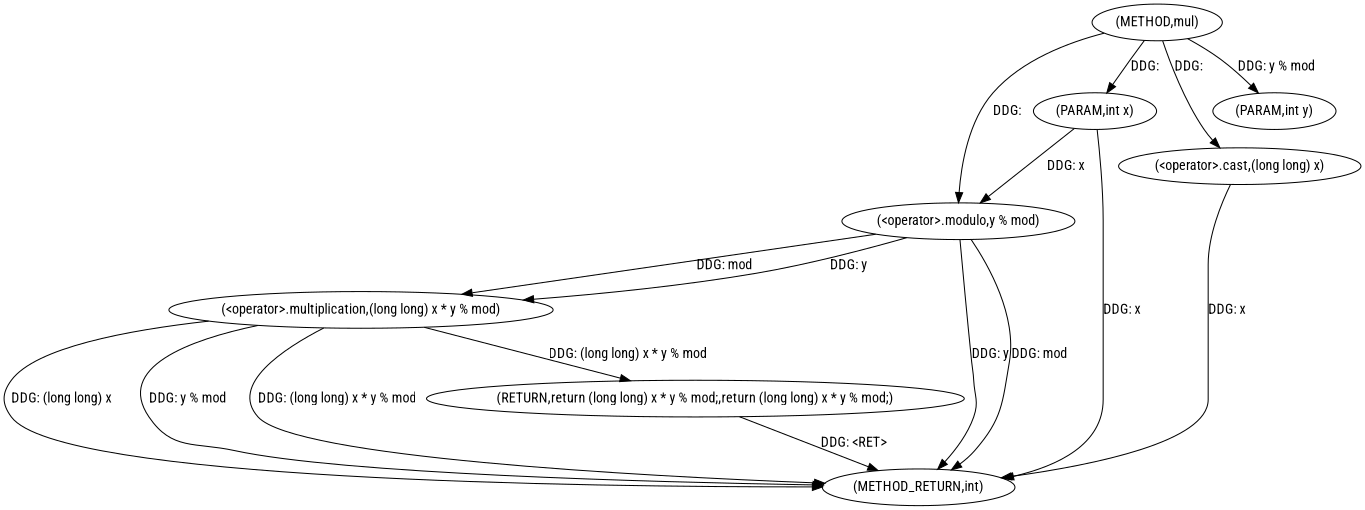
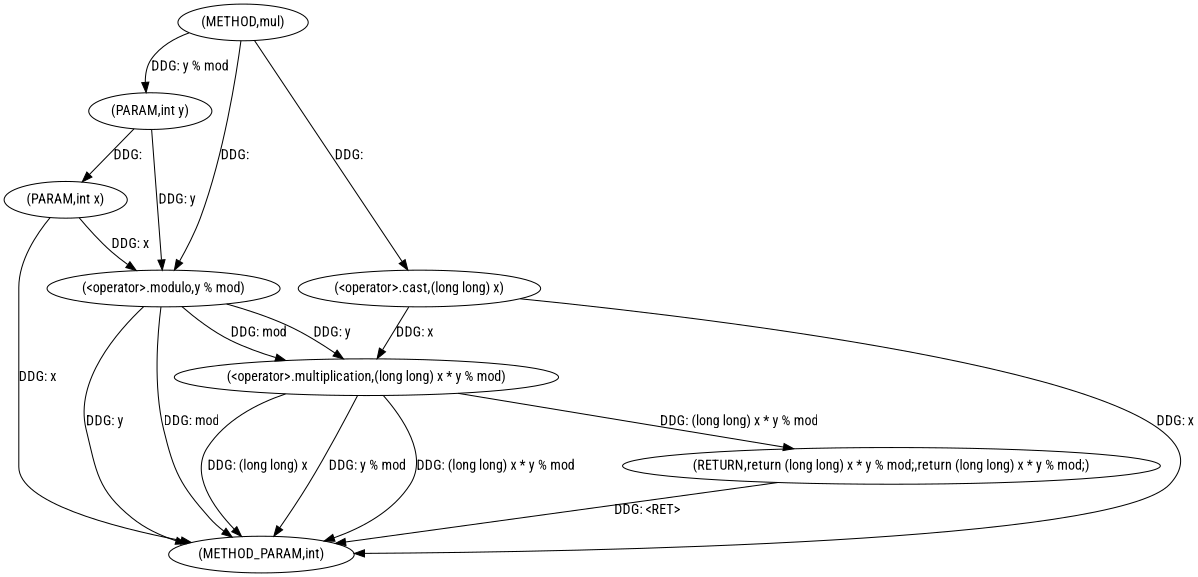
edge "(METHOD,mul)" -> "(PARAM,int x)": now "(PARAM,int y)" -> "(PARAM,int x)"
edge "(PARAM,int y)" -> "(<operator>.modulo,y % mod)": added, label "DDG: y"
edge "(<operator>.cast,(long long) x)" -> "(<operator>.multiplication,(long long) x * y % mod)": added, label "DDG: x"
node "(METHOD_RETURN,int)": label "(METHOD_RETURN,int)" -> "(METHOD_PARAM,int)"
